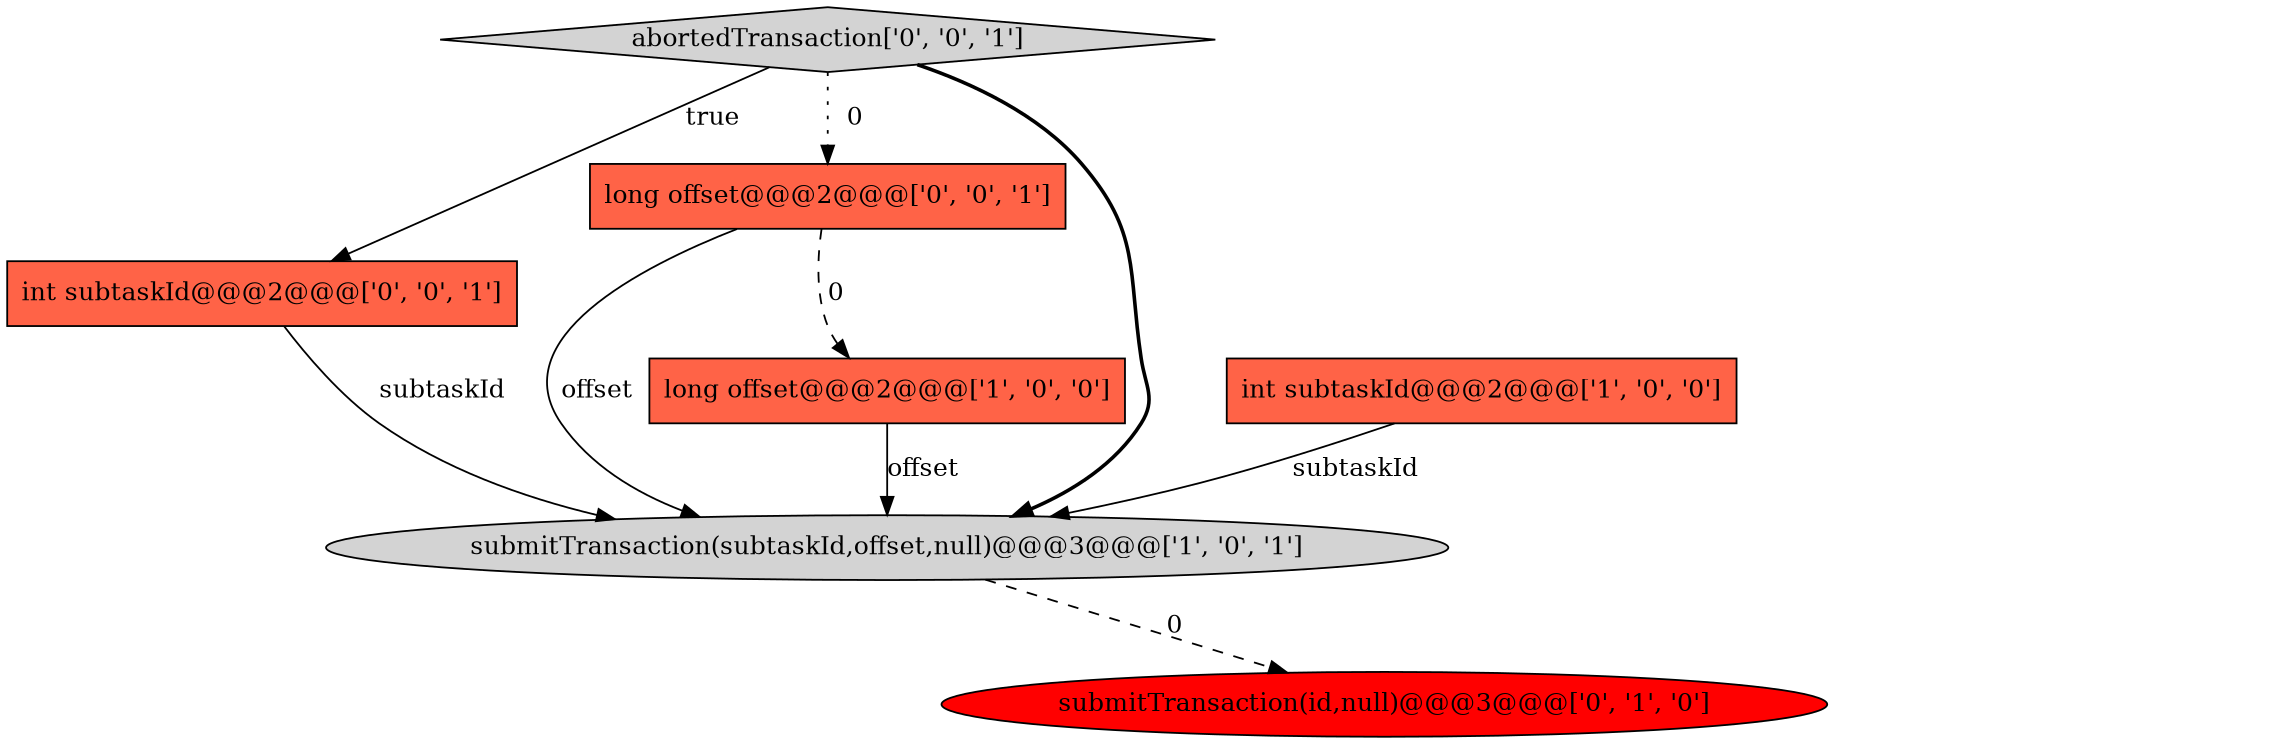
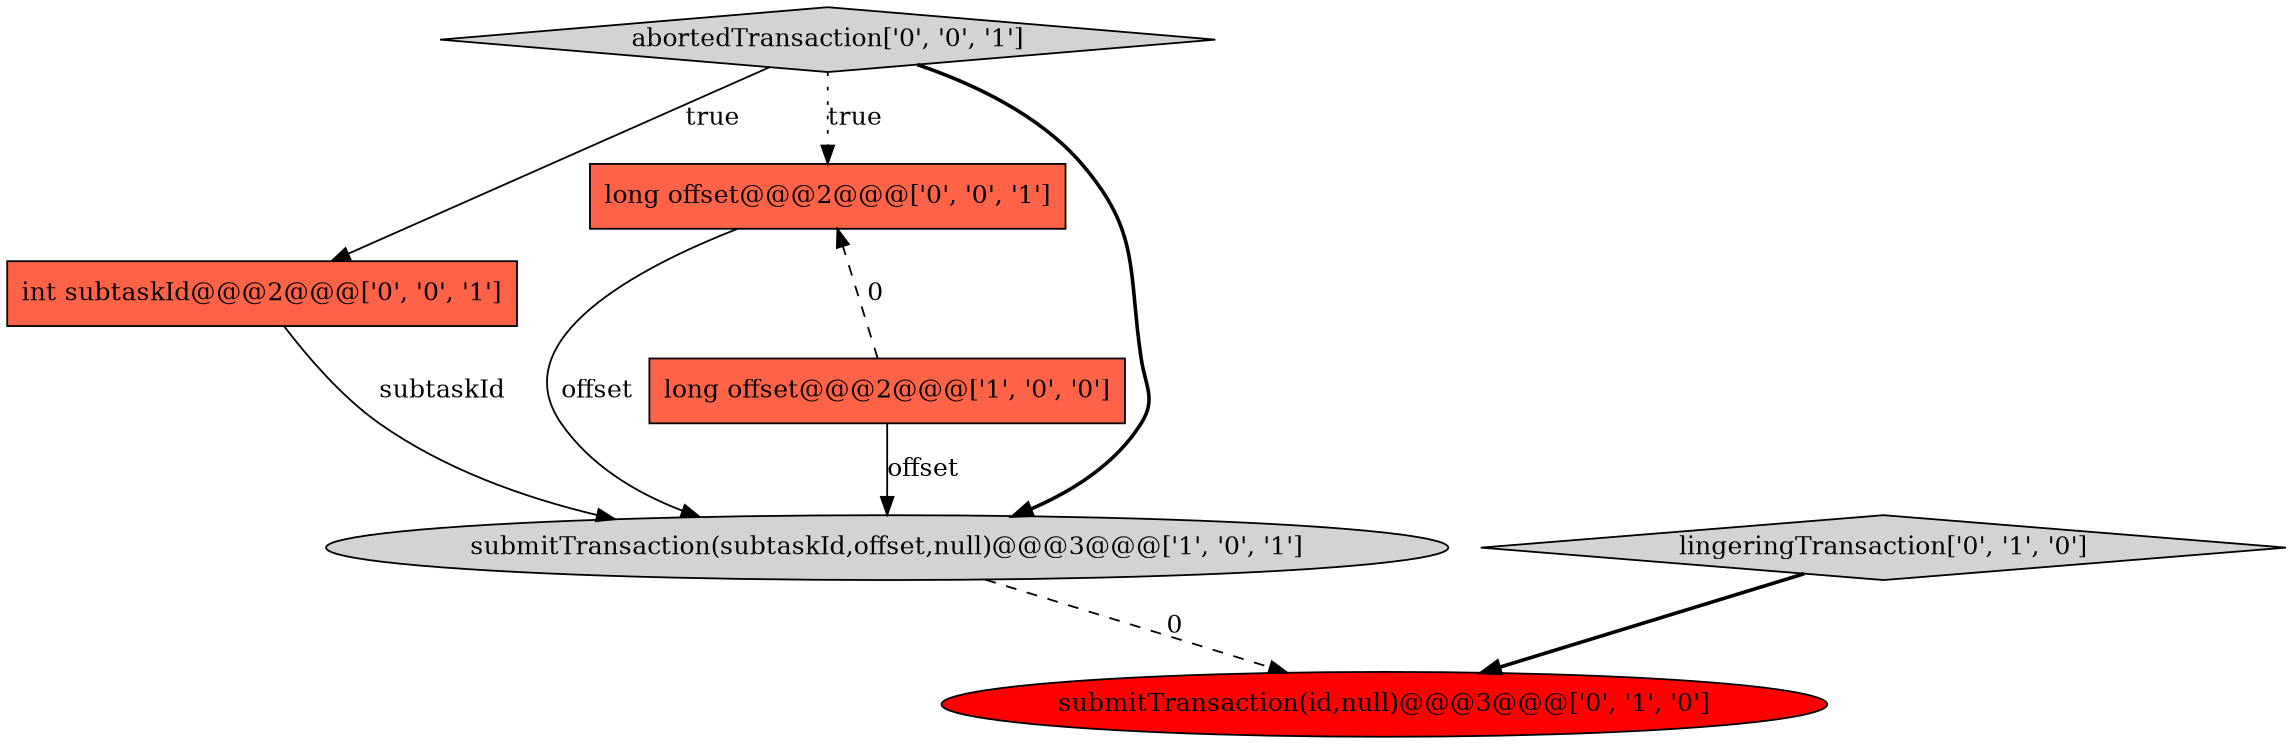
edge "abortedTransaction['0', '0', '1']" -> "long offset@@@2@@@['0', '0', '1']": label "0" -> "true"
edge "long offset@@@2@@@['0', '0', '1']" -> "long offset@@@2@@@['1', '0', '0']": reversed
node "int subtaskId@@@2@@@['1', '0', '0']": removed
node "lingeringTransaction['0', '1', '0']": added
